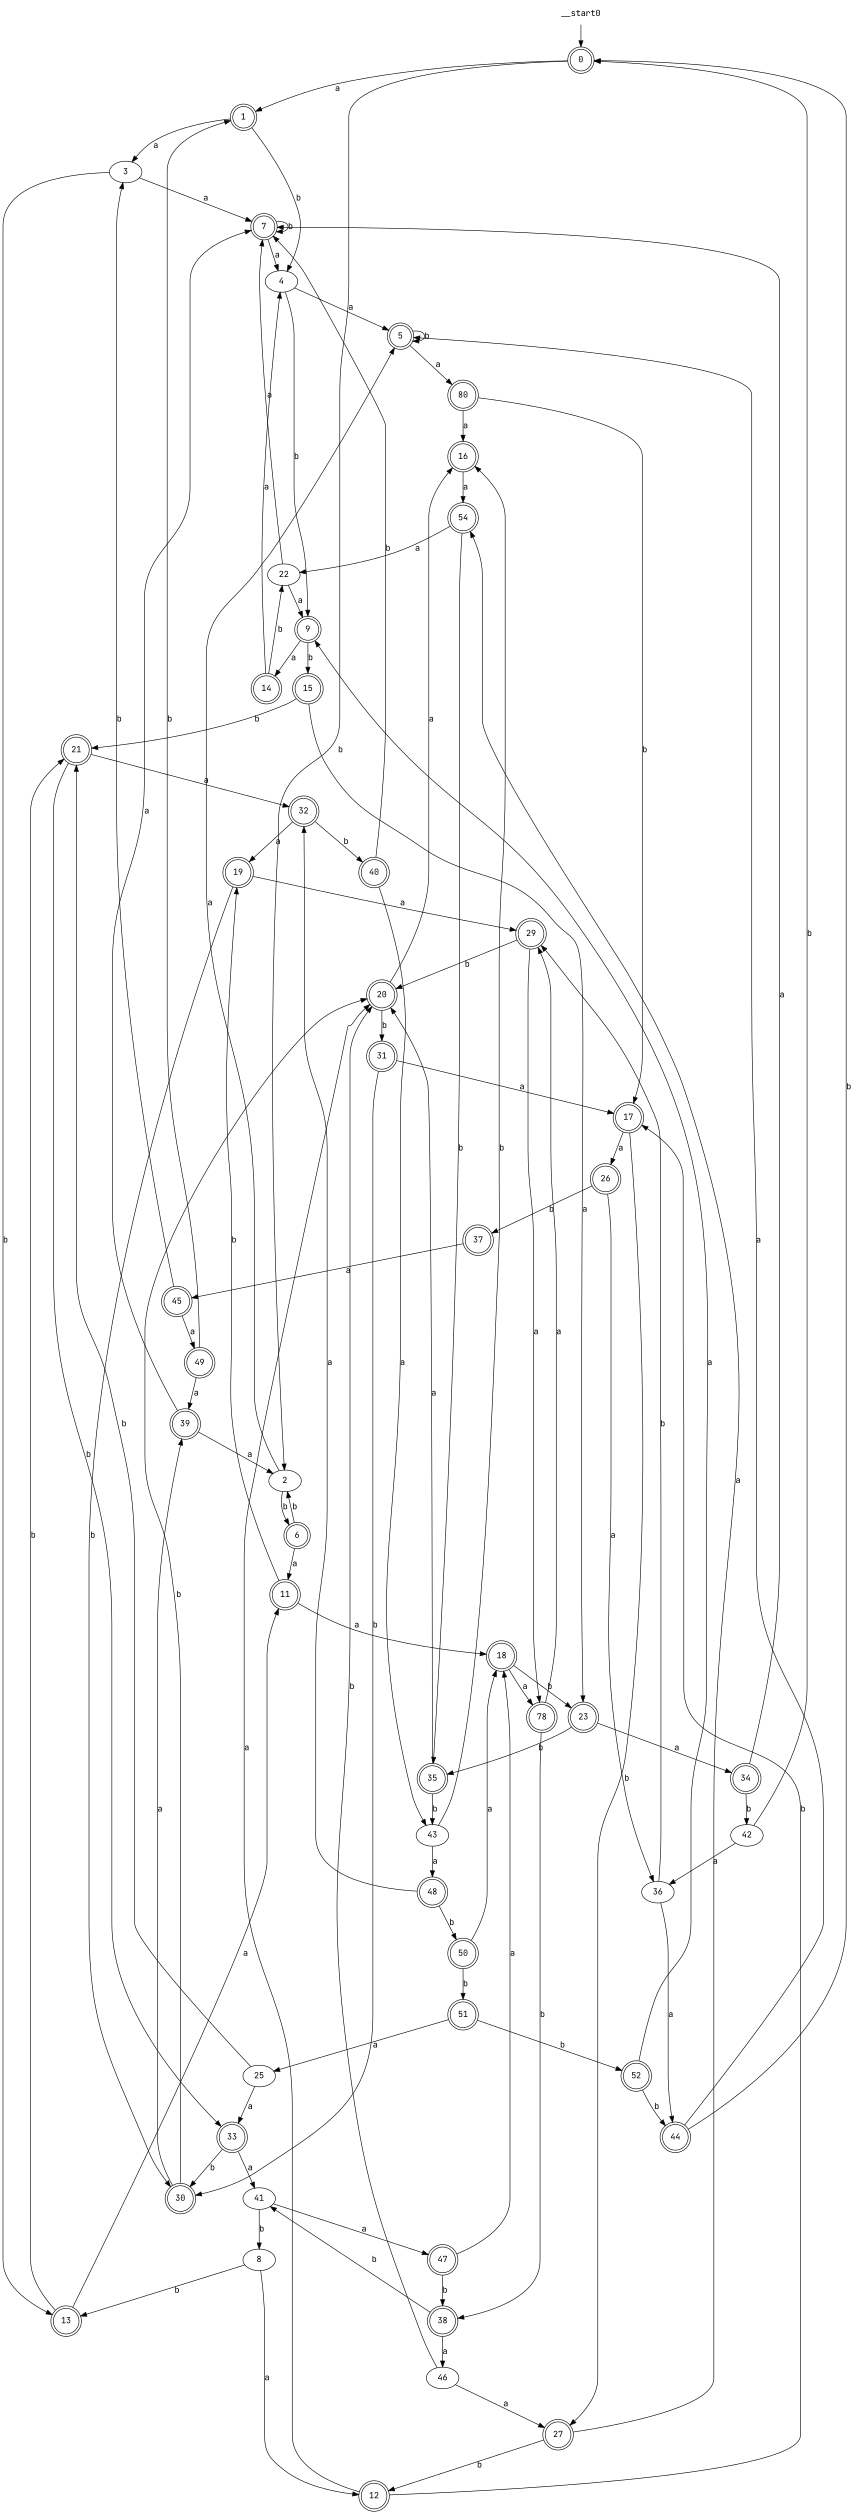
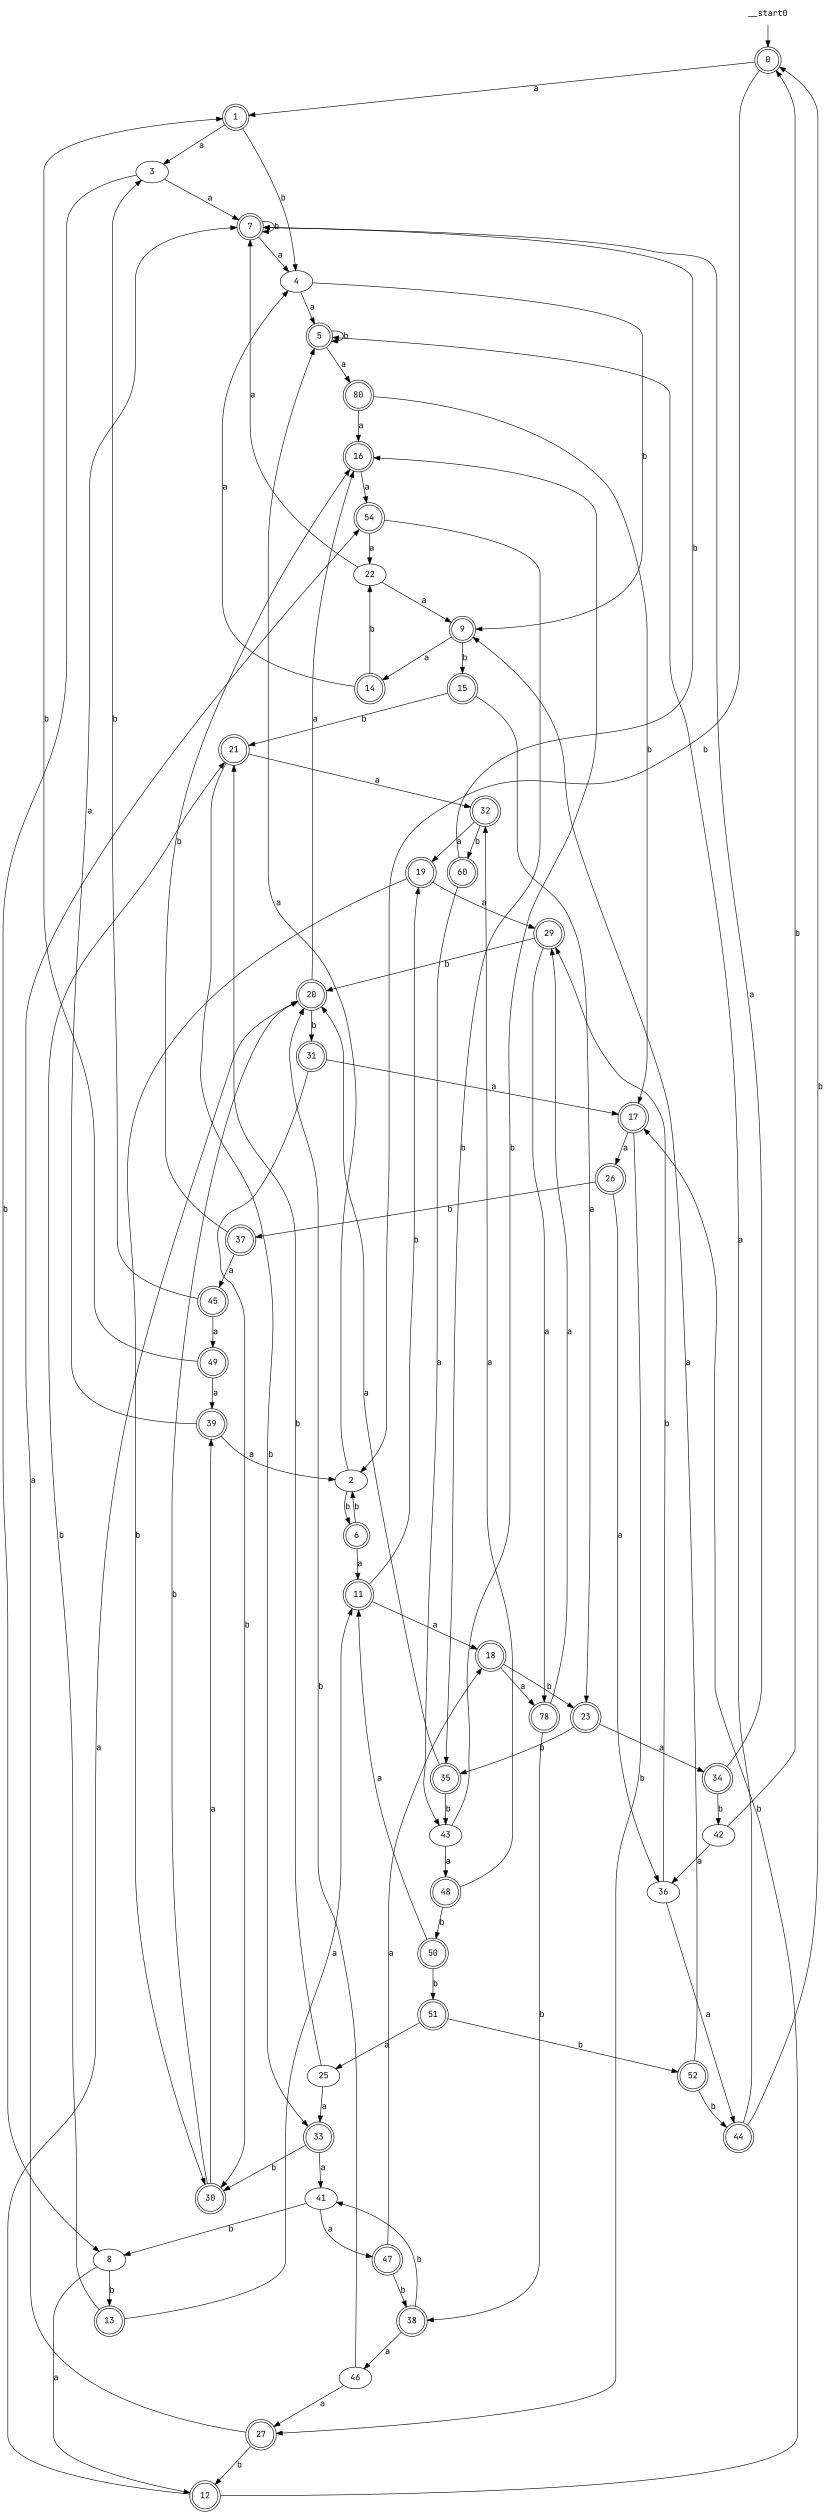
edge "37" -> "16": added, label "b"
node "40": label "40" -> "60"
edge "3" -> "13": now "3" -> "8"
edge "50" -> "18": now "50" -> "11"
